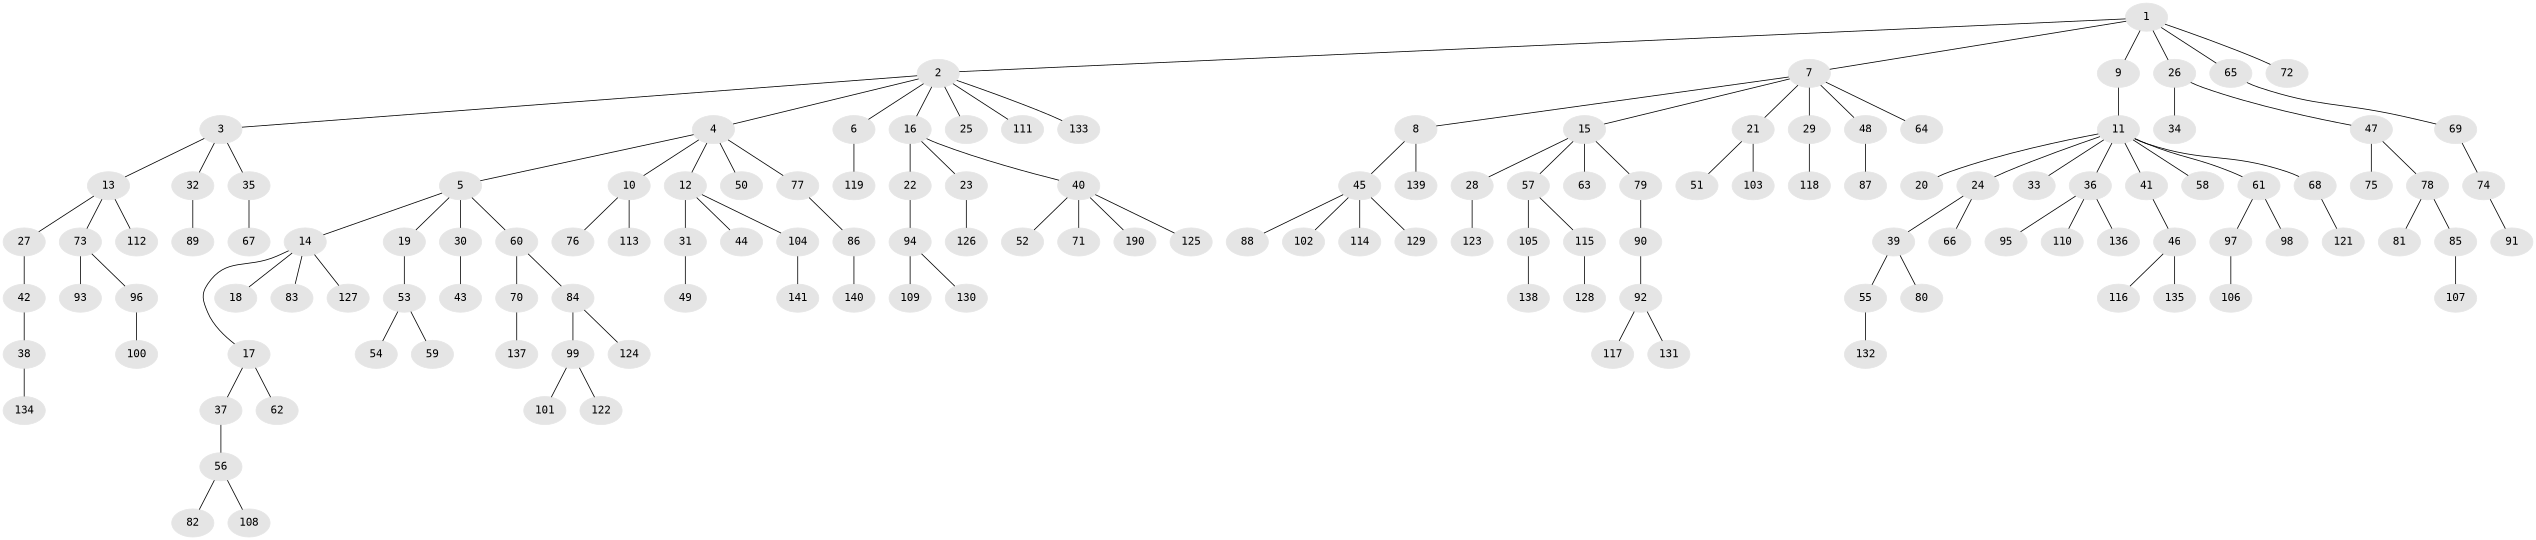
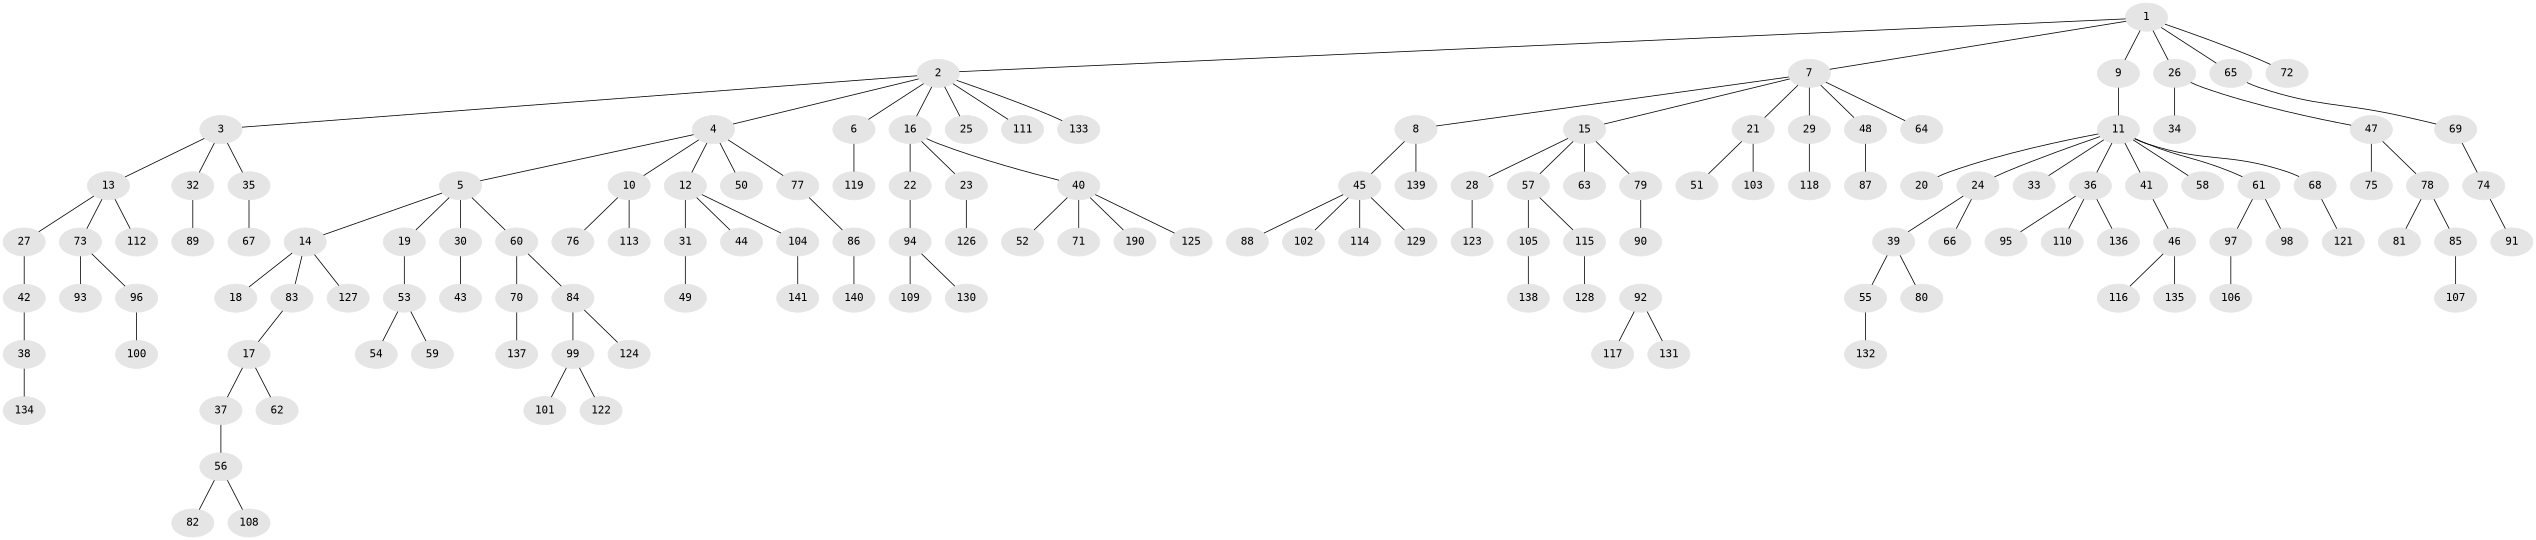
edge "90" -- "92": removed
edge "14" -- "17": now "83" -- "17"
